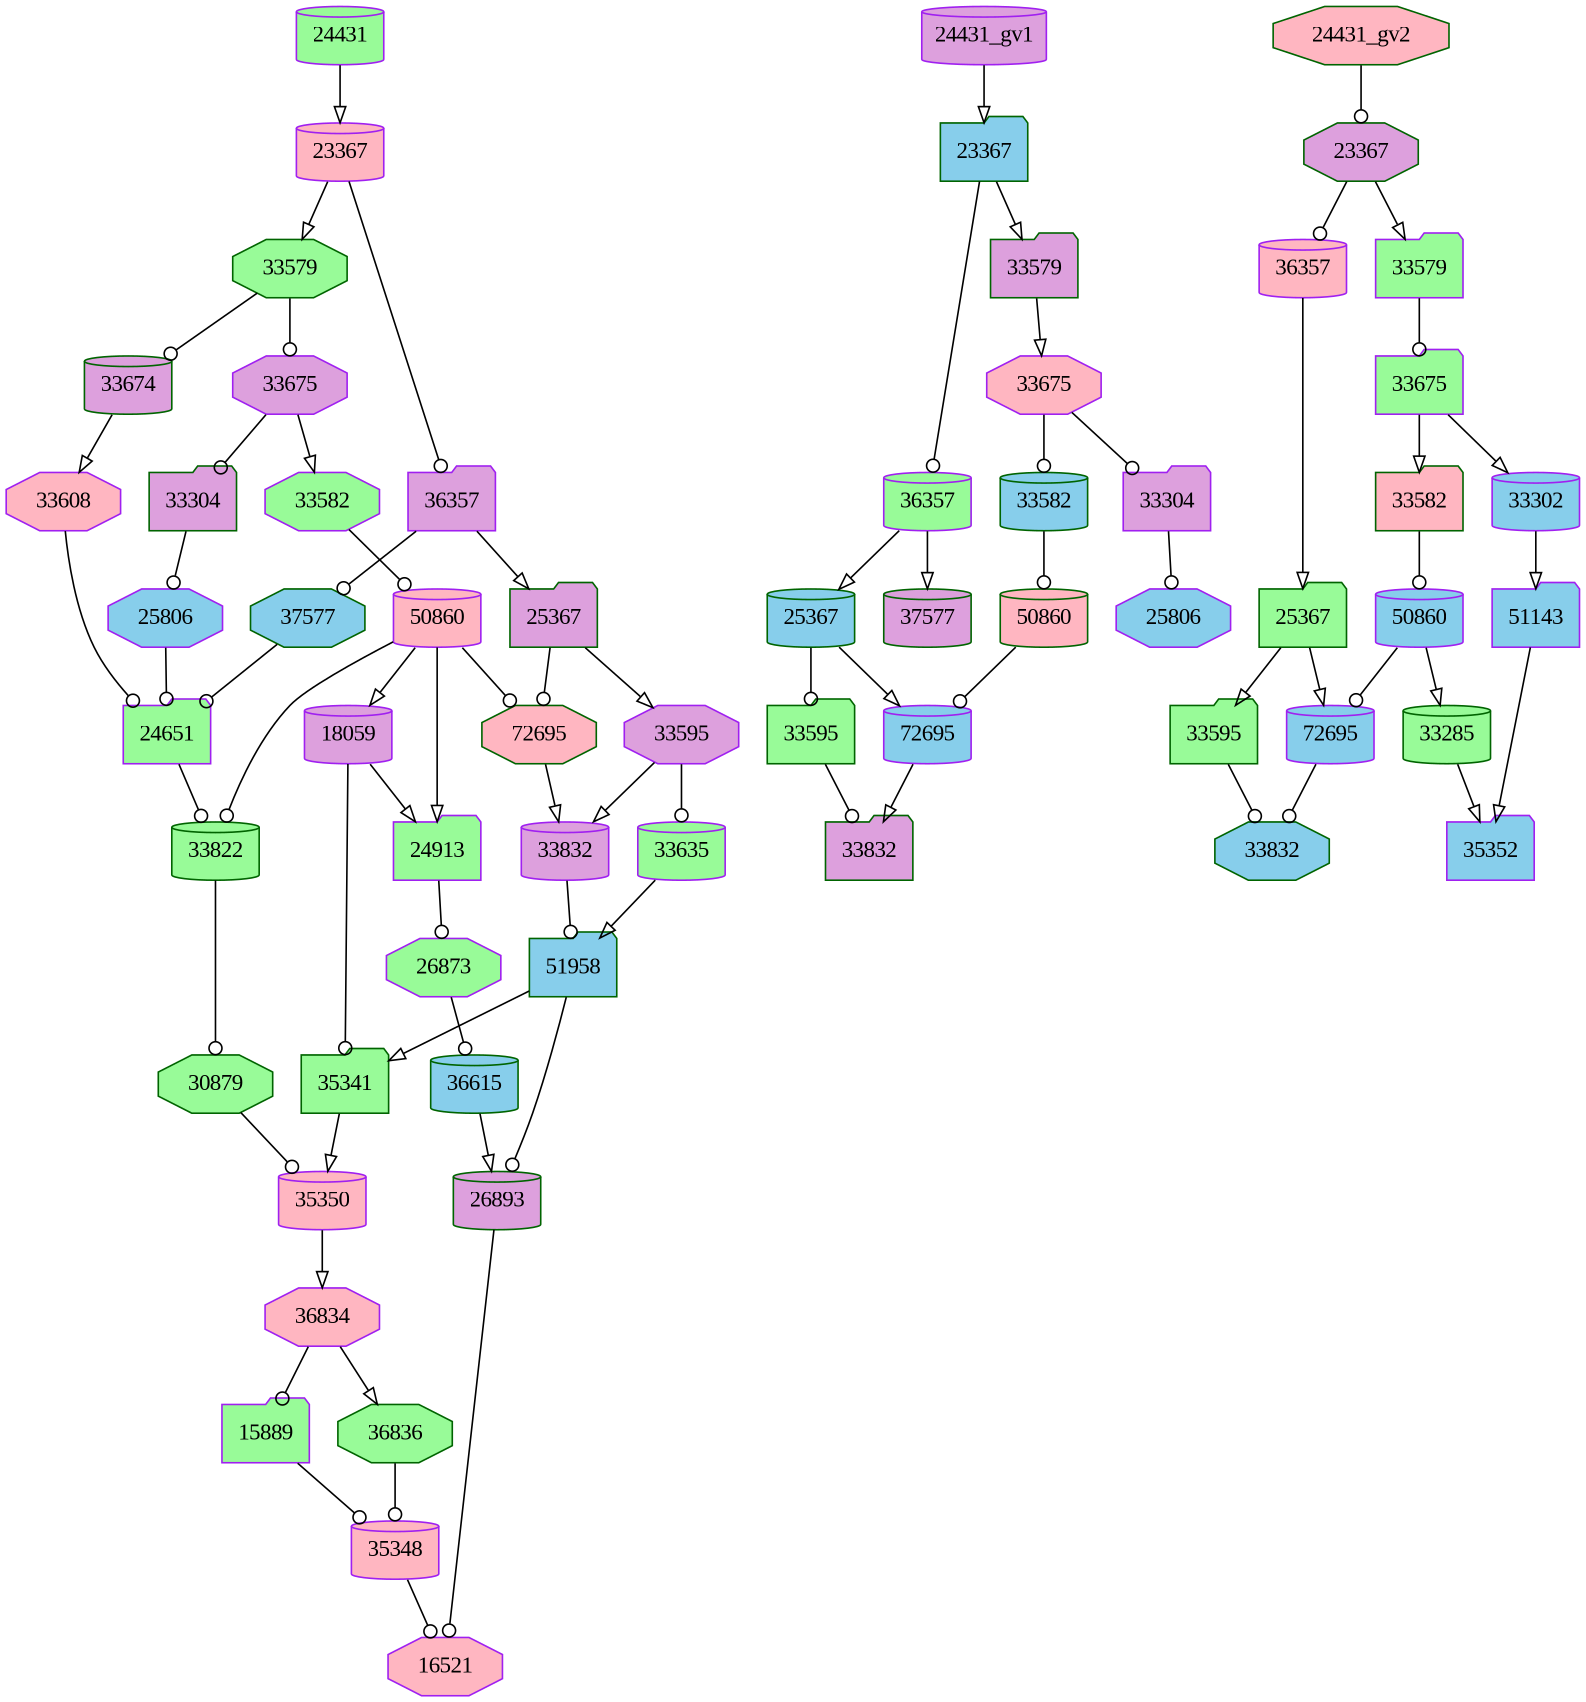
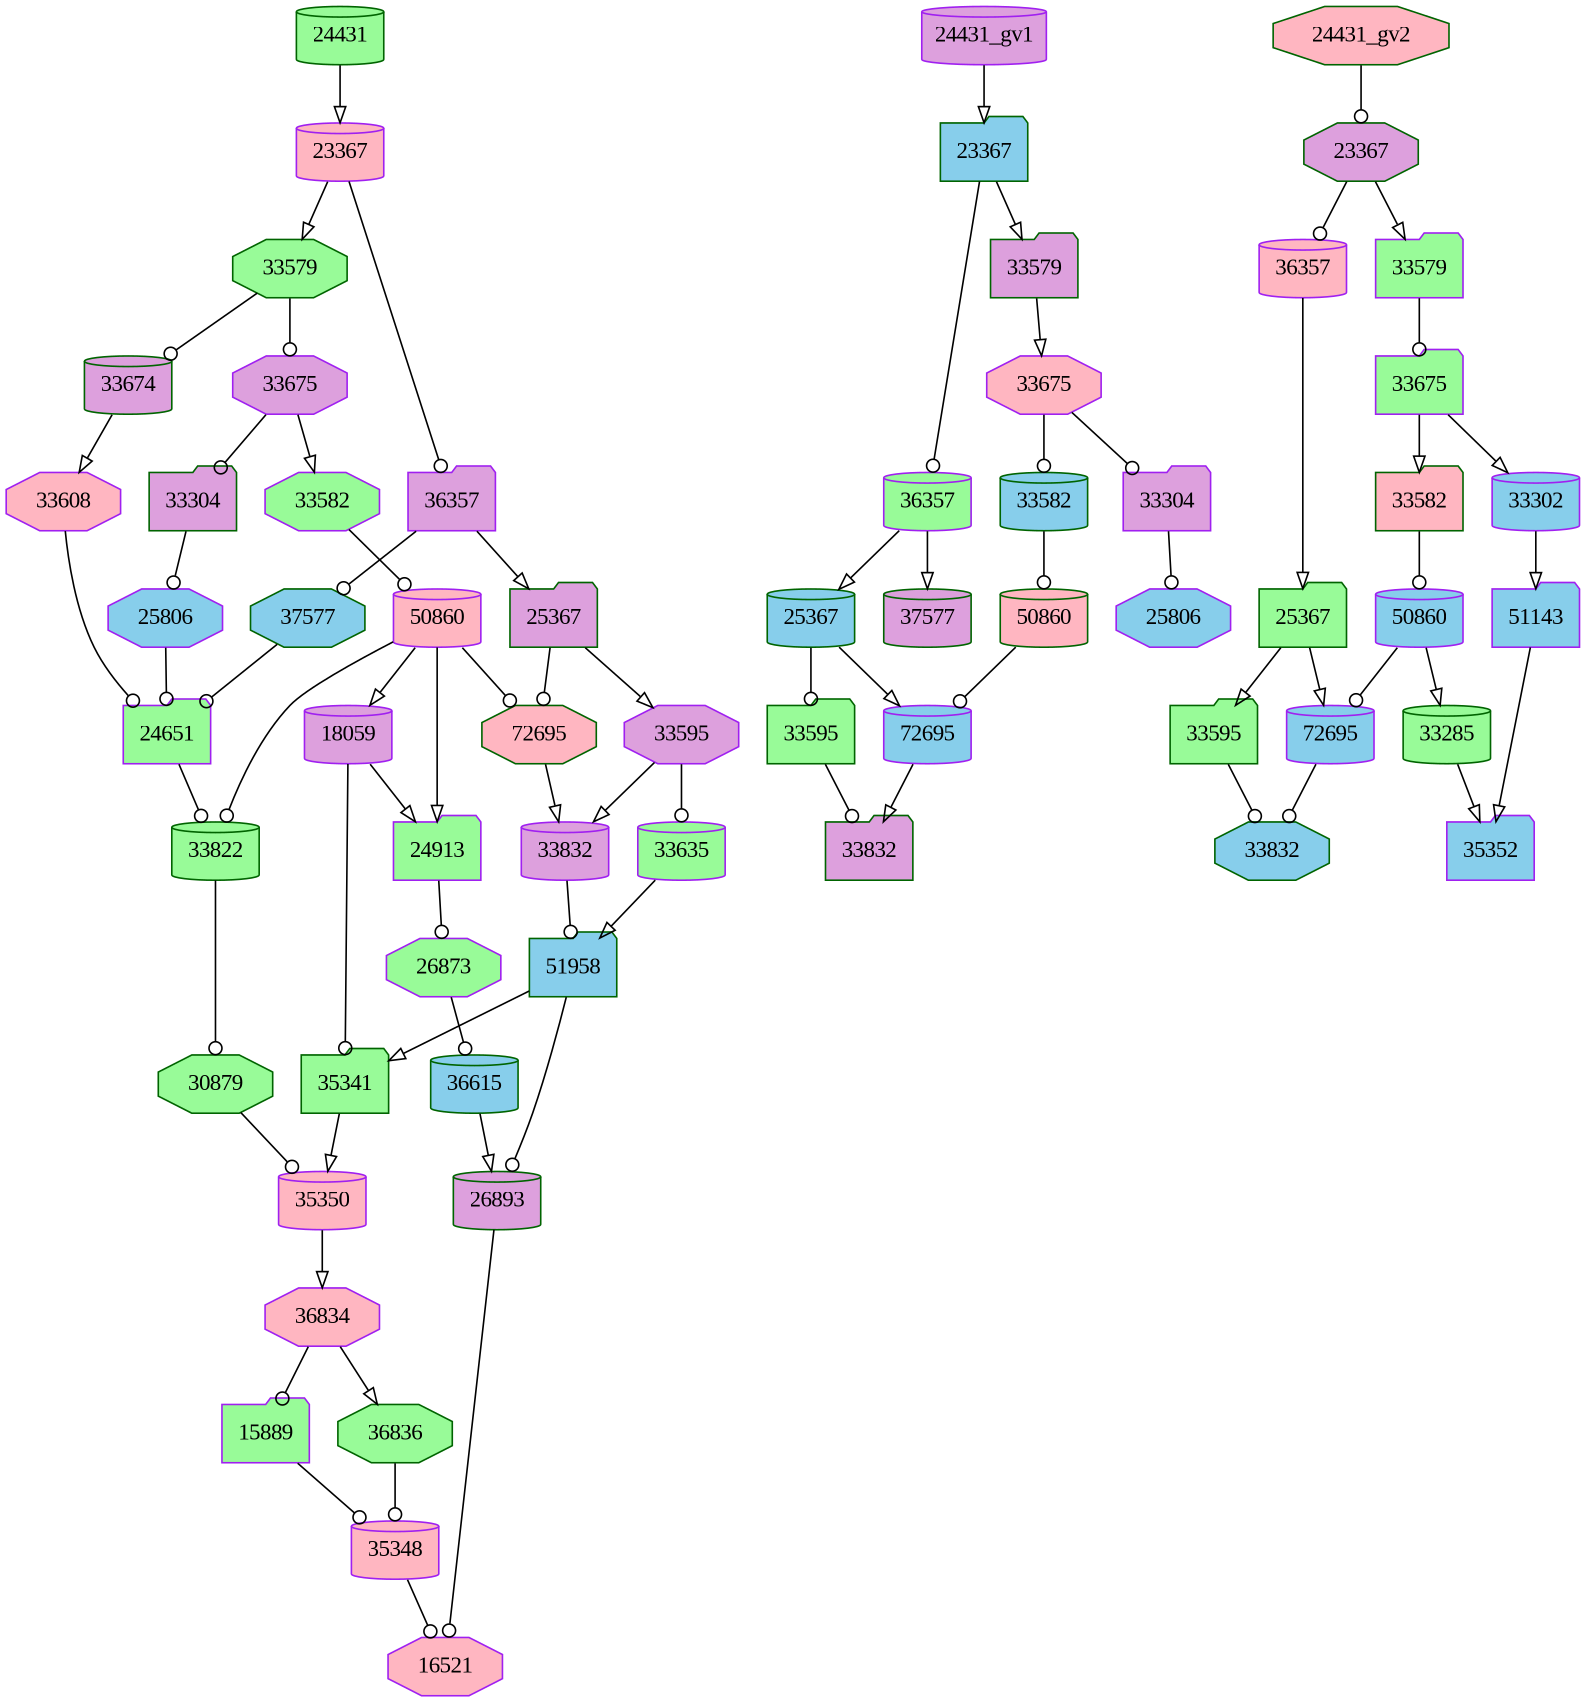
node "24431": color purple -> darkgreen
